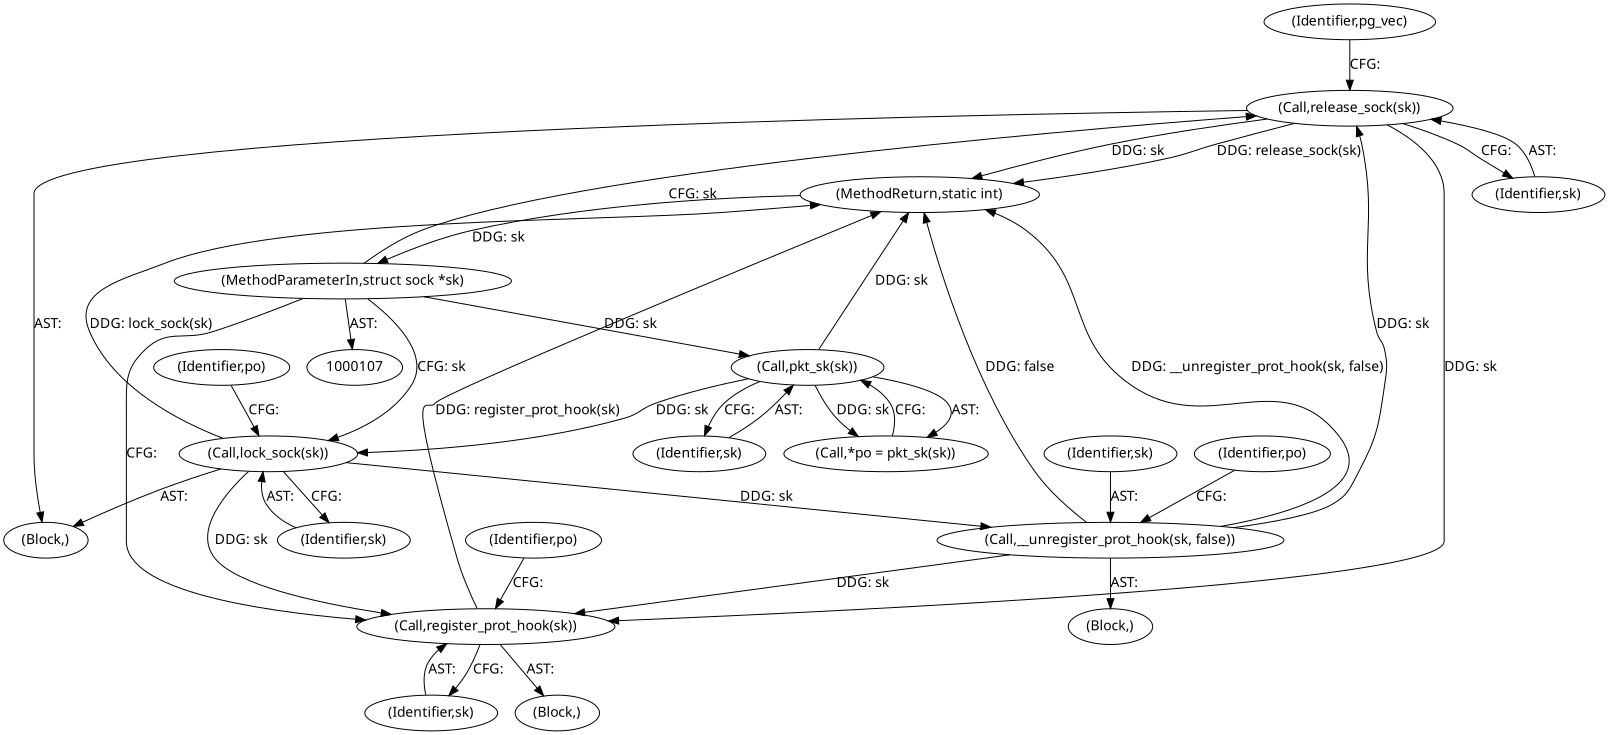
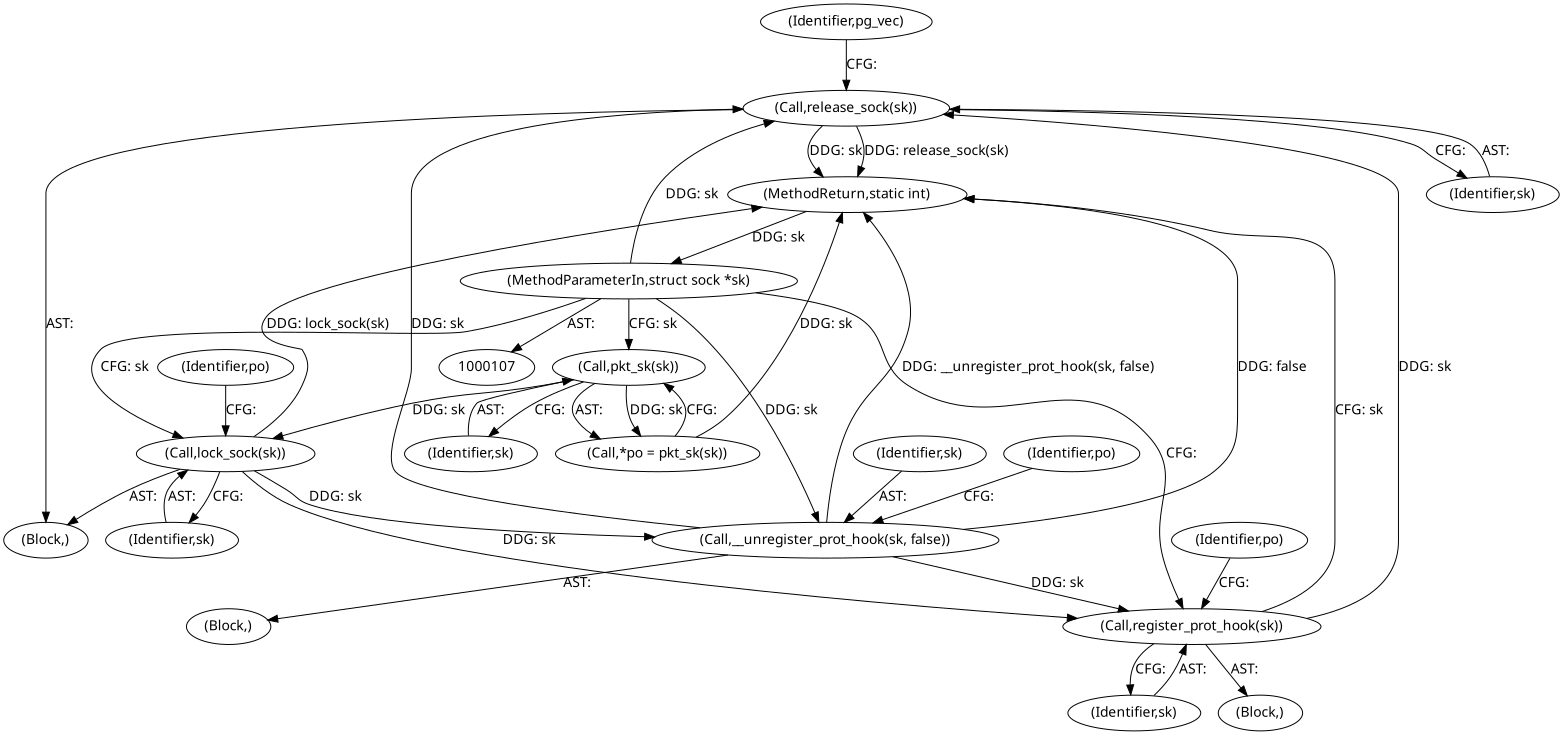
edge "(MethodParameterIn,struct sock *sk)" -> "(Call,release_sock(sk))": label "CFG: sk" -> "DDG: sk"
edge "(Call,pkt_sk(sk))" -> "(MethodReturn,static int)": now "(Call,*po = pkt_sk(sk))" -> "(MethodReturn,static int)"
edge "(MethodParameterIn,struct sock *sk)" -> "(Call,pkt_sk(sk))": label "DDG: sk" -> "CFG: sk"
edge "(MethodParameterIn,struct sock *sk)" -> "(Call,__unregister_prot_hook(sk, false))": added, label "DDG: sk"
edge "(Call,register_prot_hook(sk))" -> "(MethodReturn,static int)": label "DDG: register_prot_hook(sk)" -> "CFG: sk"
edge "(Call,release_sock(sk))" -> "(Call,register_prot_hook(sk))": reversed
